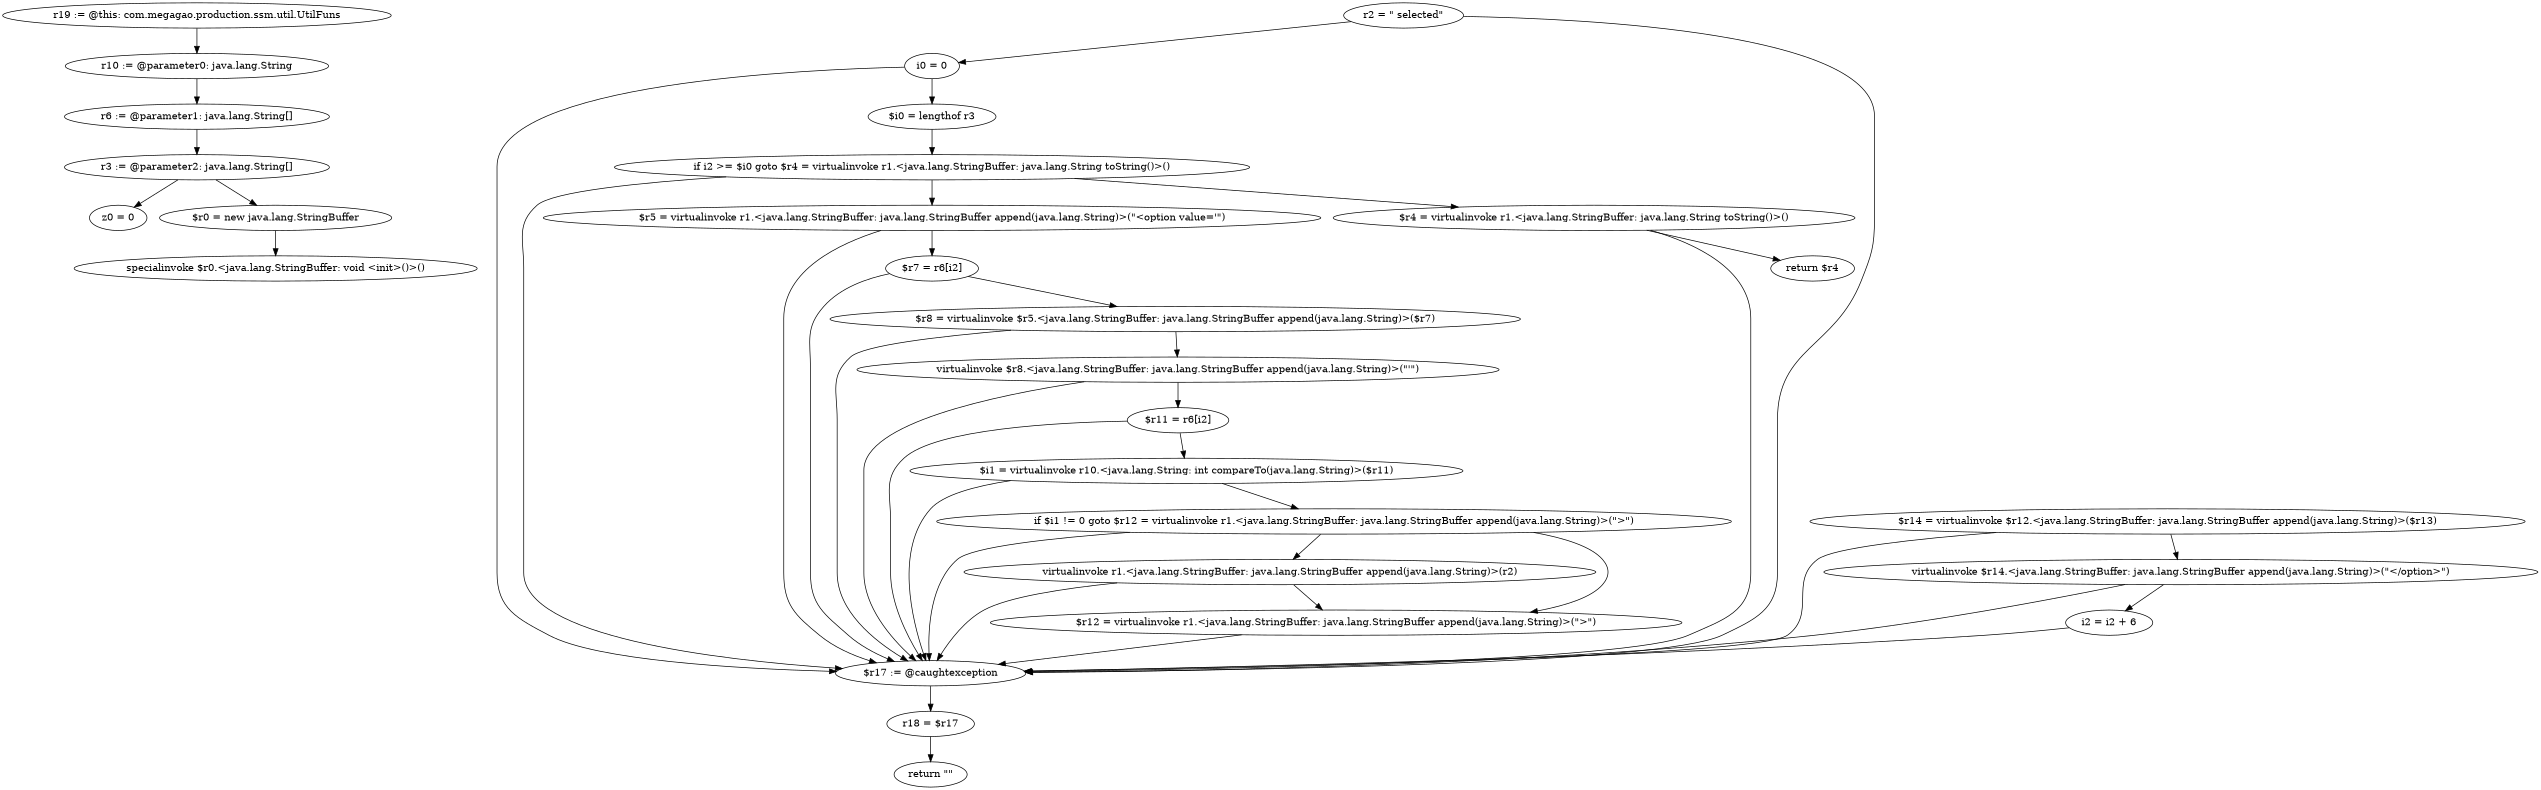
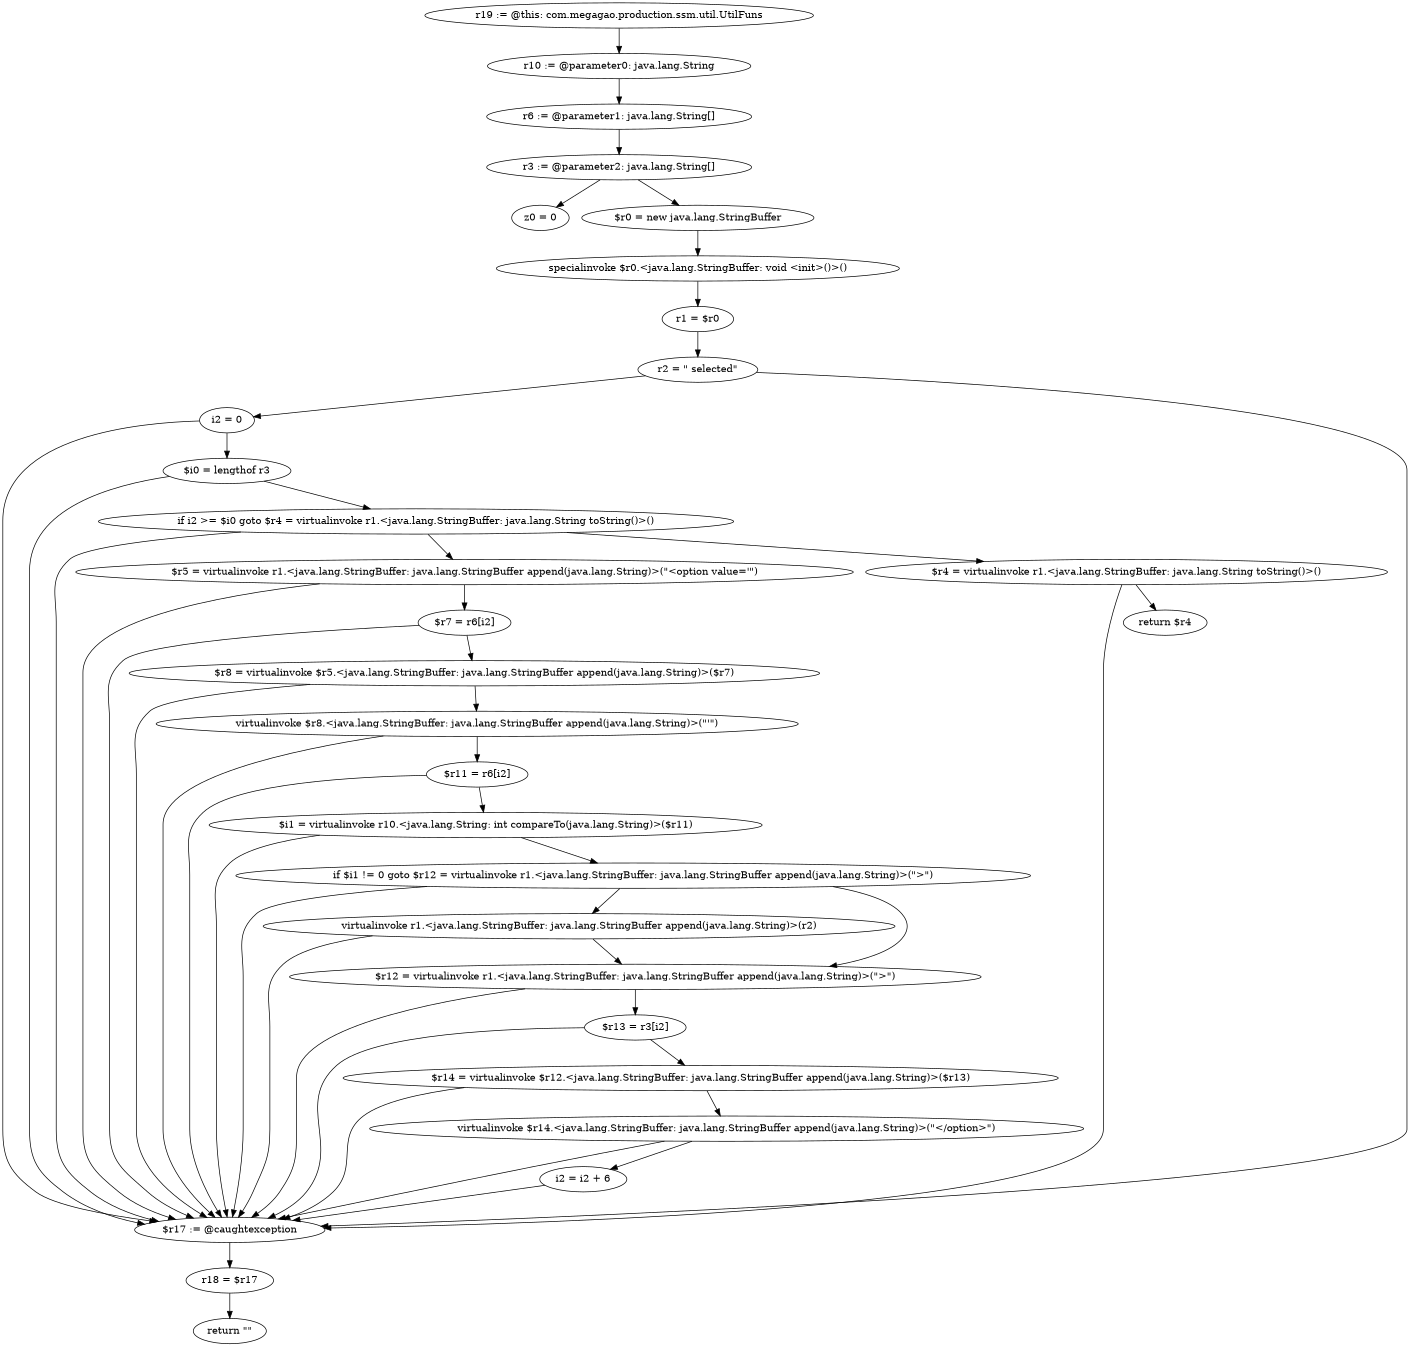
node "i0 = 0": label "i0 = 0" -> "i2 = 0"
node "r1 = $r0": added
edge "$i0 = lengthof r3" -> "$r17 := @caughtexception": added
node "$r13 = r3[i2]": added
